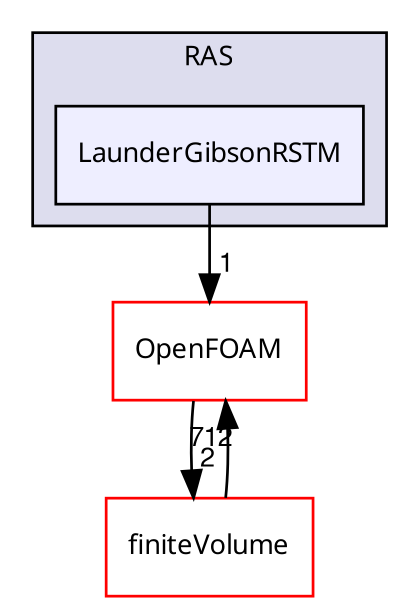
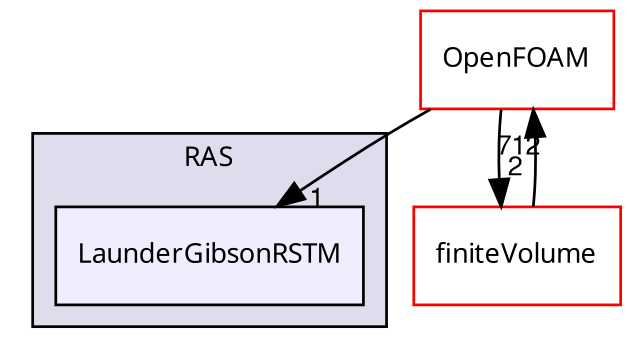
edge "LaunderGibsonRSTM" -> "OpenFOAM": reversed
